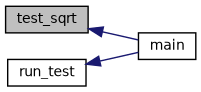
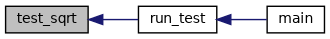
edge "main" -> "test_sqrt": now "run_test" -> "test_sqrt"
